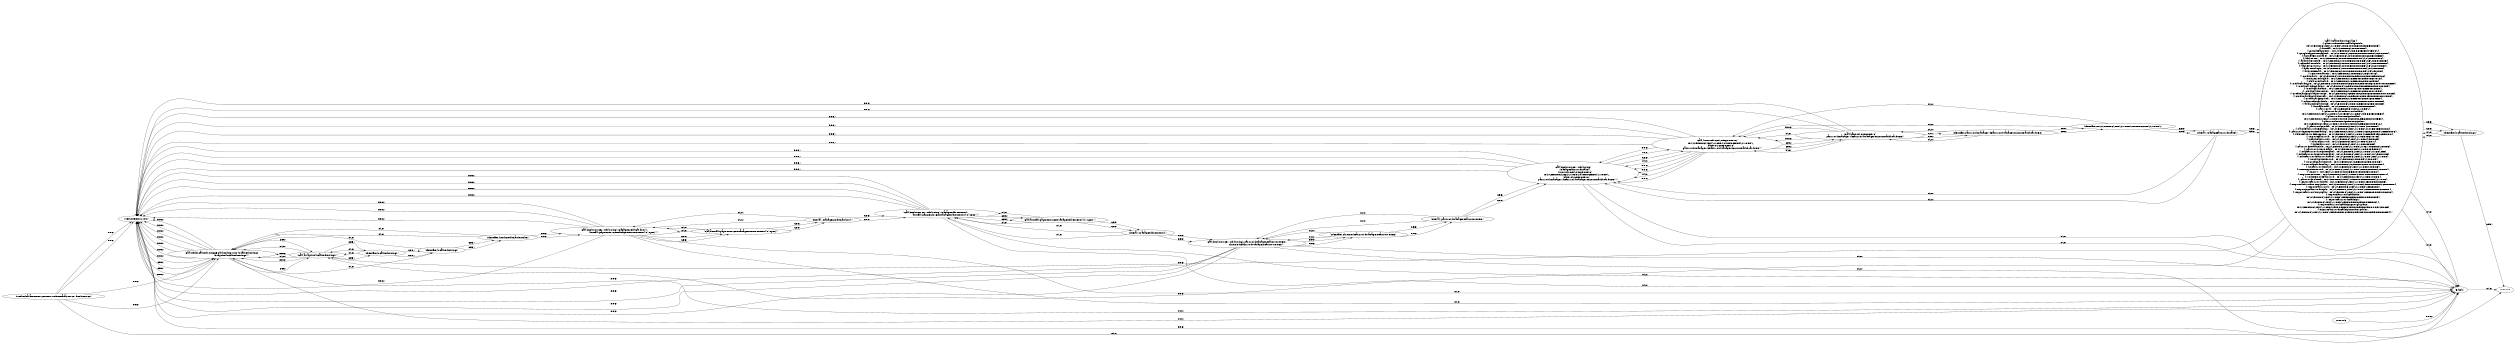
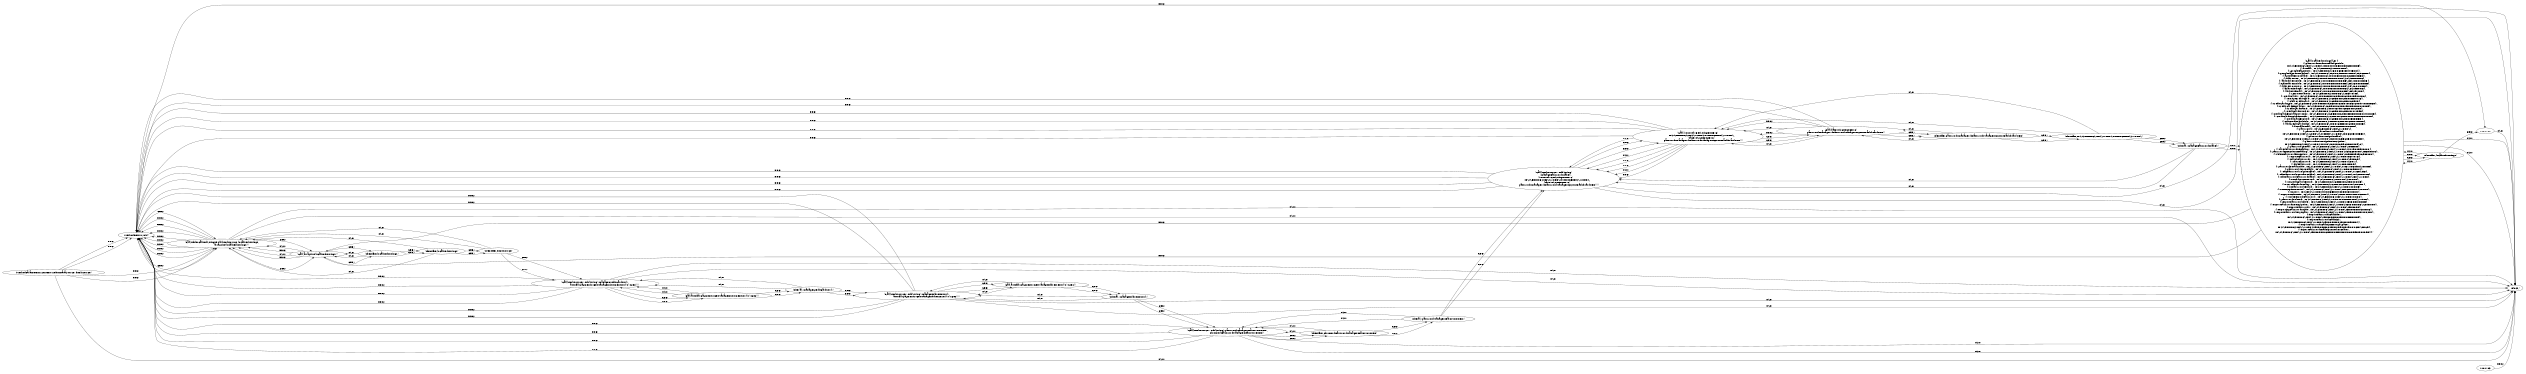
node "(Identifier,html_creditCardNumber)": label "(Identifier,html_creditCardNumber)" -> "(Identifier,html_source)"
edge "(Block,)" -> "1000100": reversed
